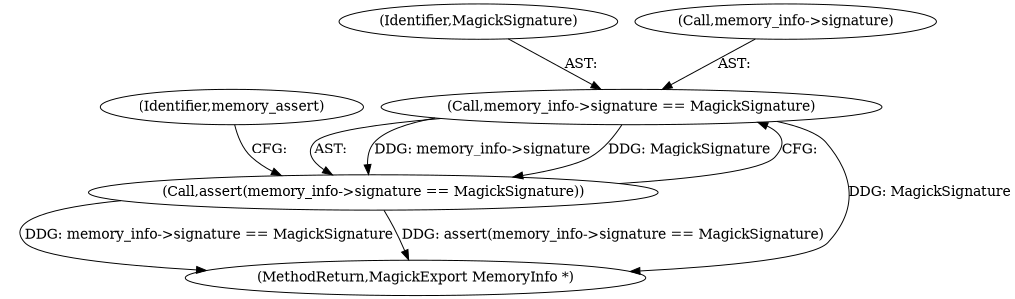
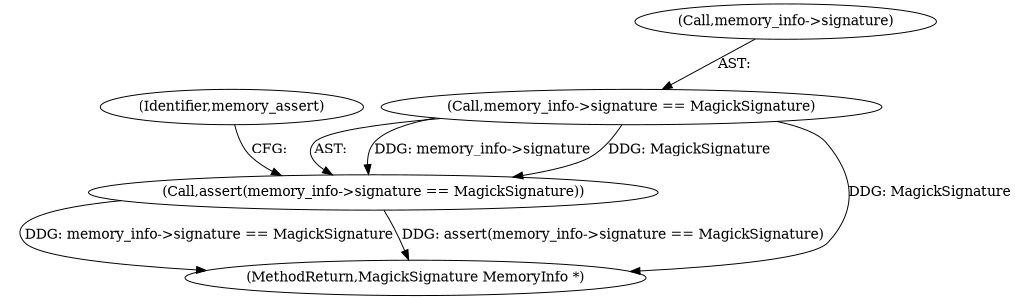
node "(Identifier,MagickSignature)": removed
edge "(Call,assert(memory_info->signature == MagickSignature))" -> "(Call,memory_info->signature == MagickSignature)": removed, label "CFG:"
node "(MethodReturn,MagickExport MemoryInfo *)": label "(MethodReturn,MagickExport MemoryInfo *)" -> "(MethodReturn,MagickSignature MemoryInfo *)"
